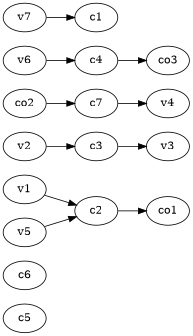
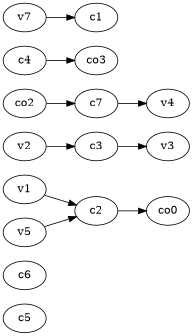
node "v6": removed
node "co1": label "co1" -> "co0"
